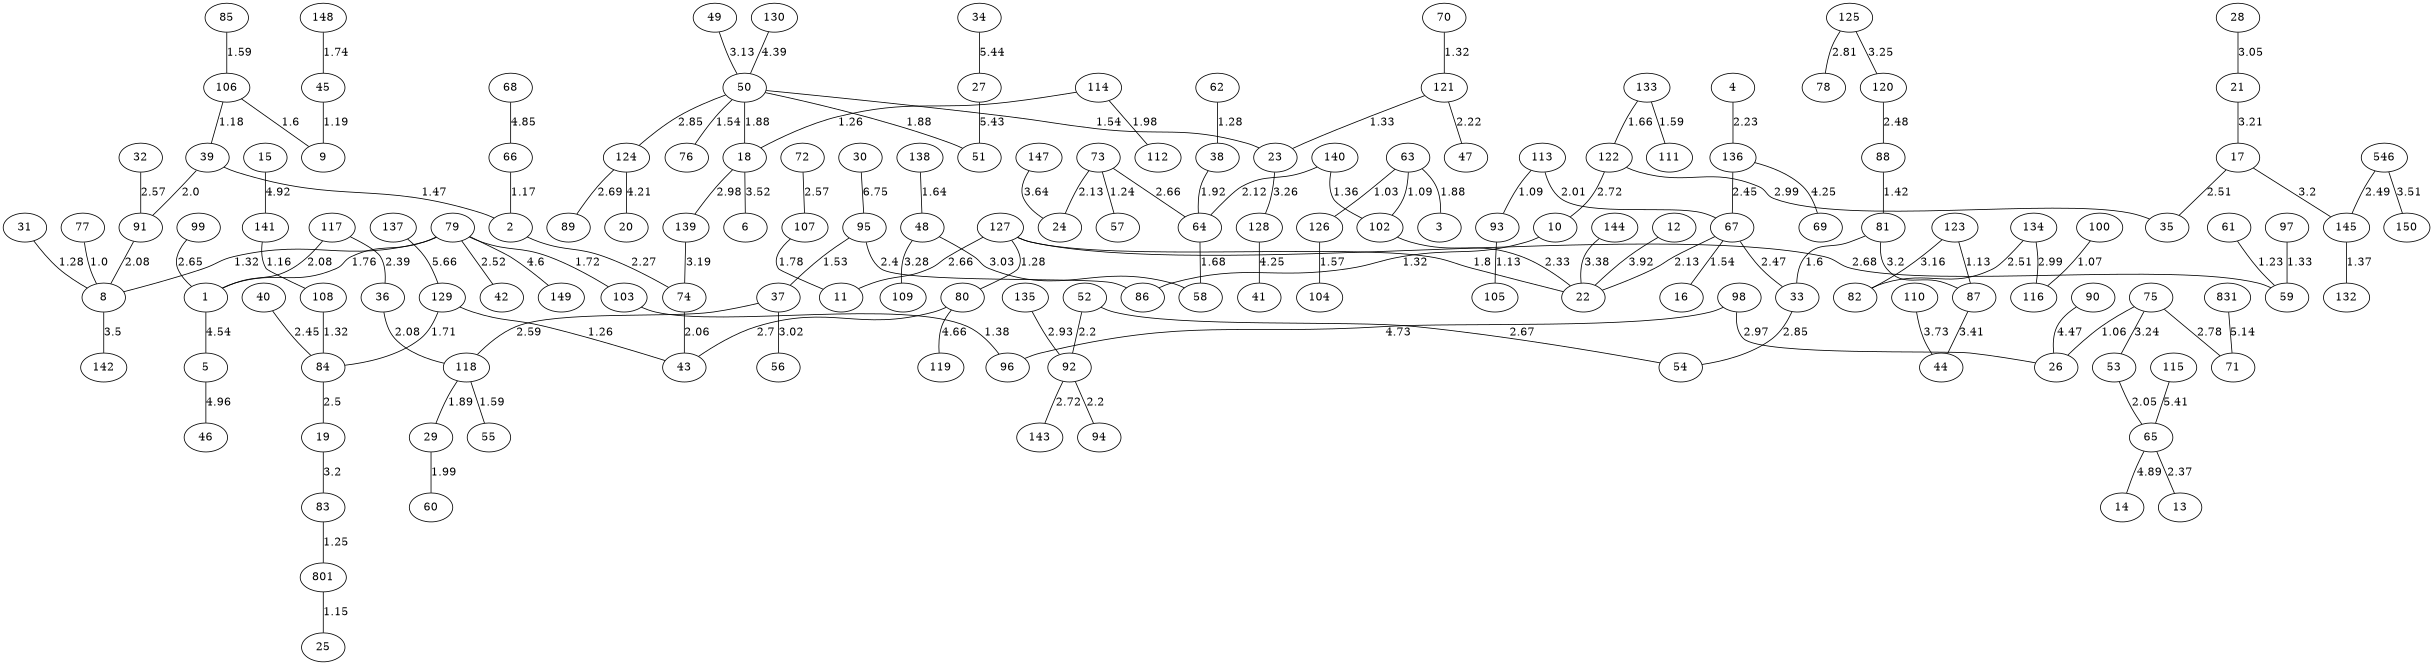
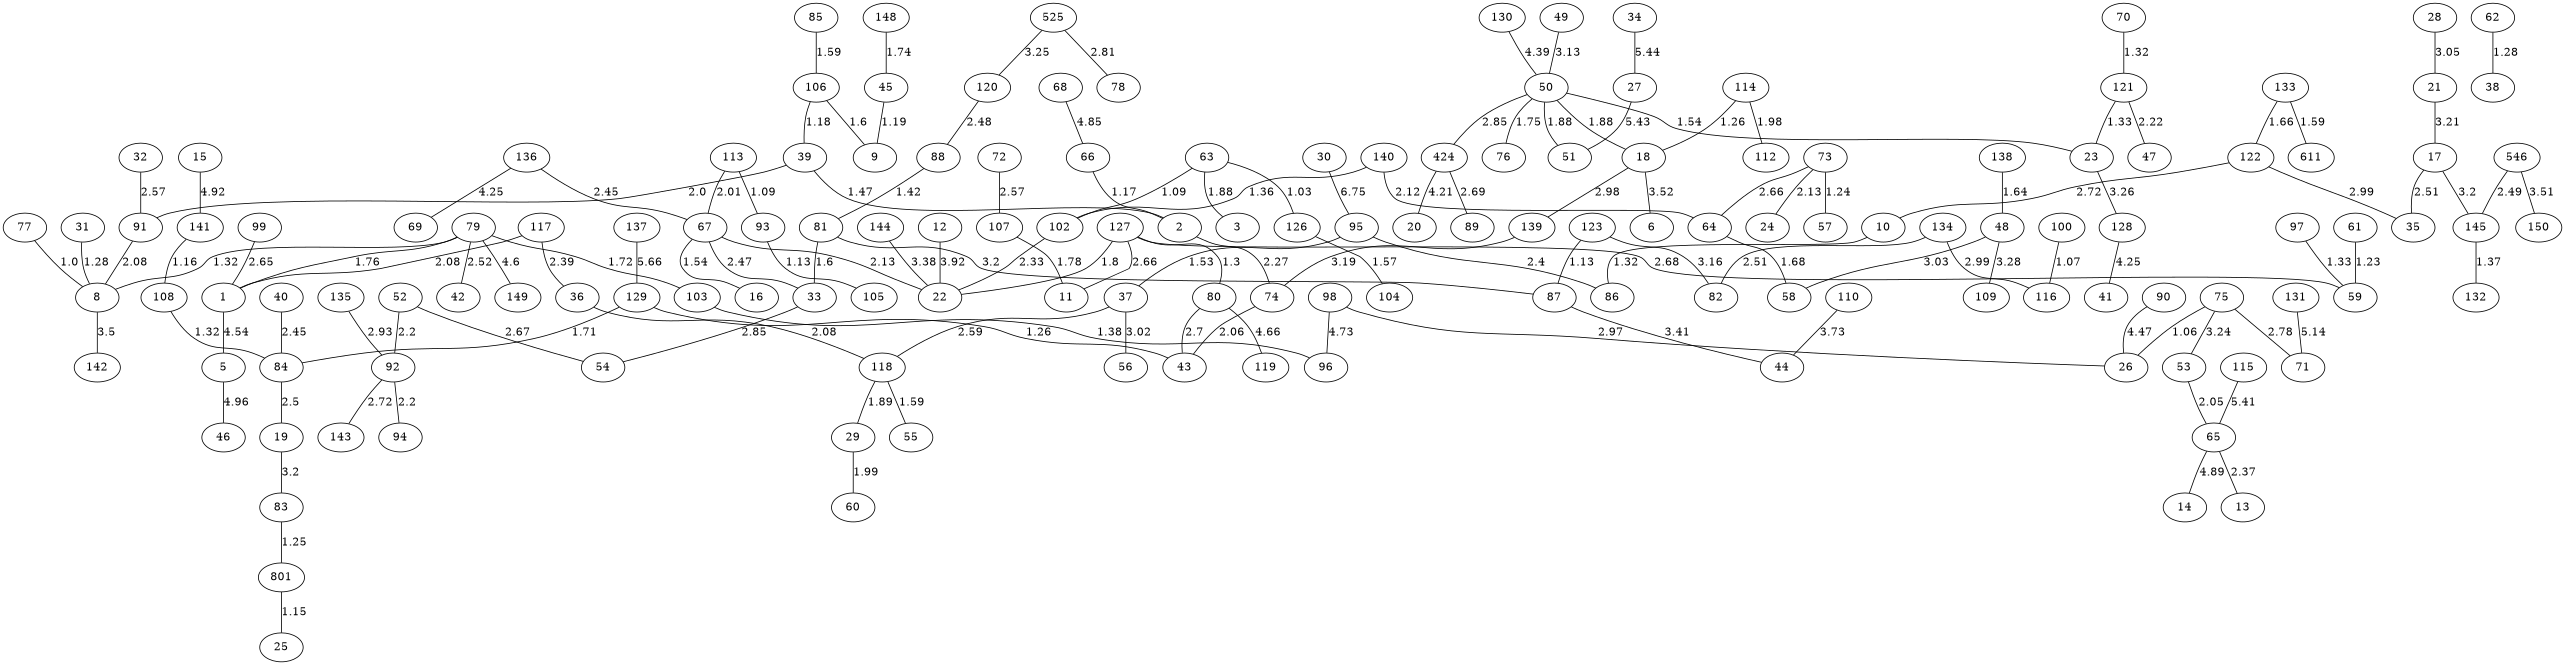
node "125": label "125" -> "525"
node "4": removed
edge "50" -- "76": label "1.54" -> "1.75"
node "124": label "124" -> "424"
node "147": removed
node "111": label "111" -> "611"
edge "38" -- "64": removed, label "1.92"
edge "127" -- "80": label "1.28" -> "1.3"
node "831": label "831" -> "131"
